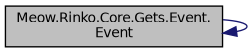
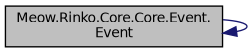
node "Meow.Rinko.Core.Gets.Event. Event": label "Meow.Rinko.Core.Gets.Event. Event" -> "Meow.Rinko.Core.Core.Event. Event"
